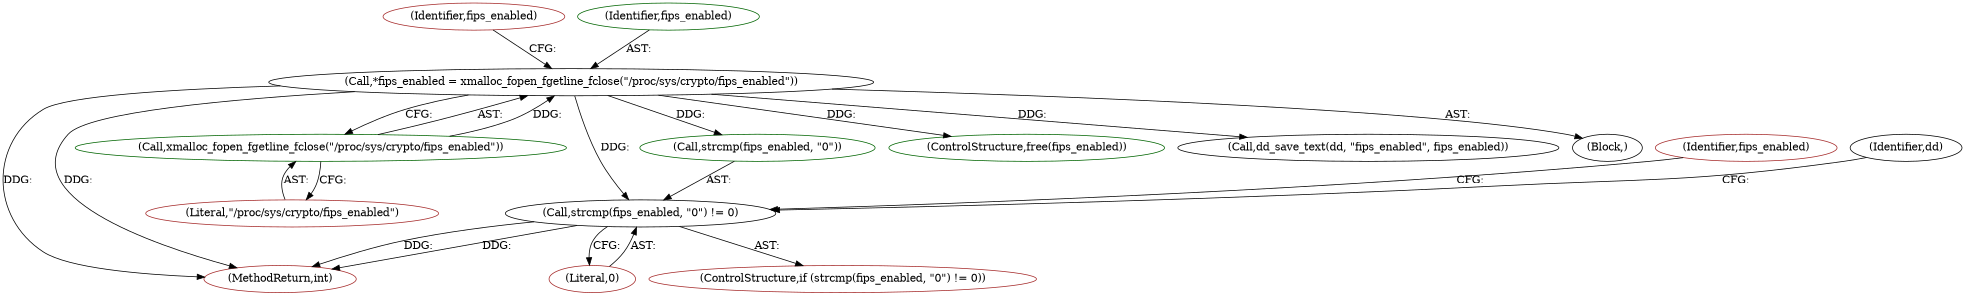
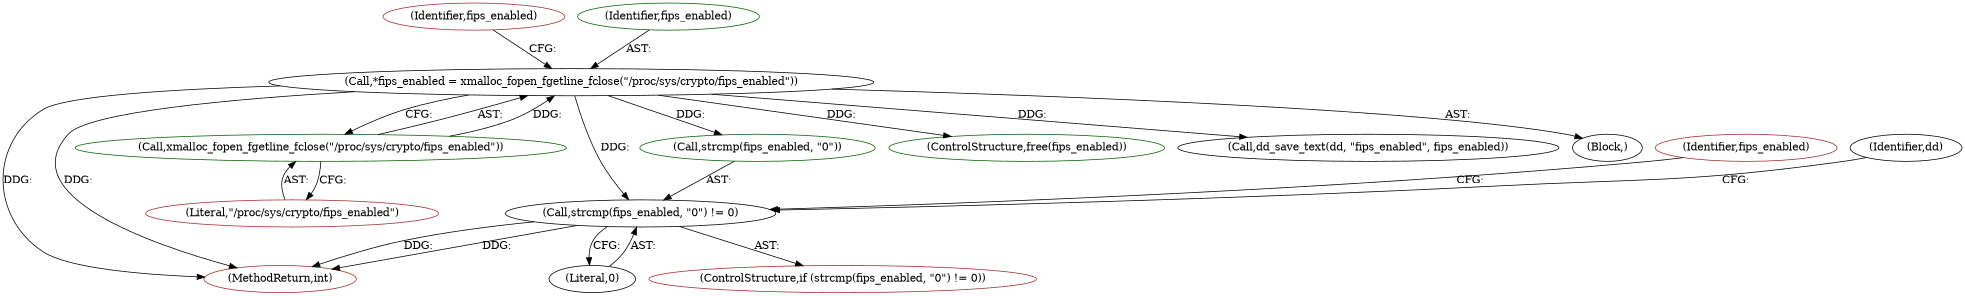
node "(Literal,0)": color brown -> black
